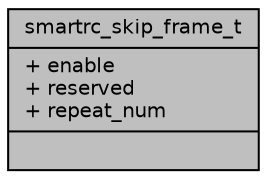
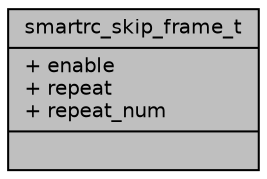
node "smartrc_skip_frame_t": text "+ reserved" -> "+ repeat"
